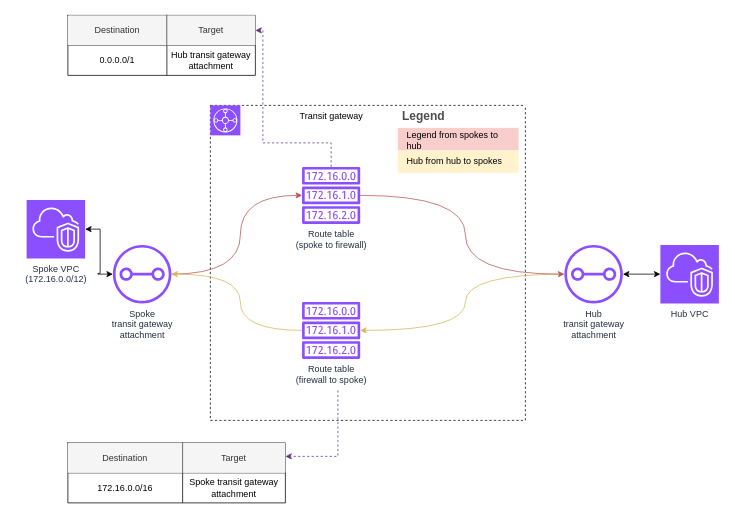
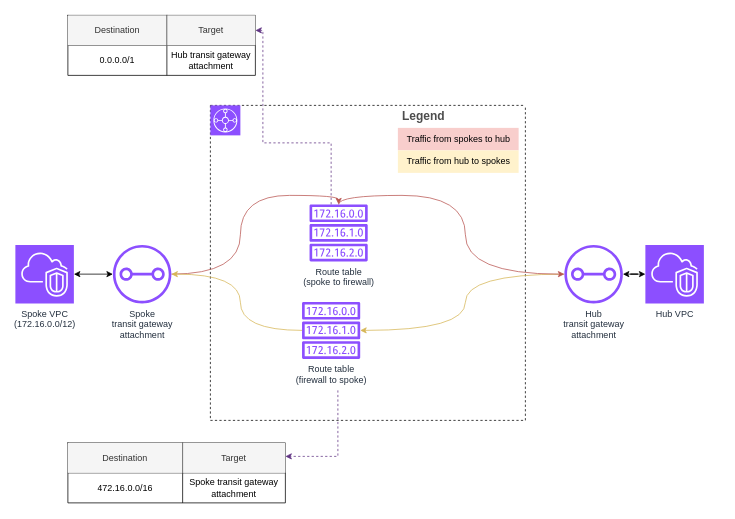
node "Transit gateway": removed
node "Legend from spokes to hub": label "Legend from spokes to hub" -> "Traffic from spokes to hub"
node "Hub from hub to spokes": label "Hub from hub to spokes" -> "Traffic from hub to spokes"
node "Route table (spoke to firewall)": moved (331, 195) -> (339, 233)
node "Spoke VPC (172.16.0.0/12)": moved (56, 229) -> (45, 274)
node "Hub VPC": moved (690, 274) -> (675, 274)
node "172.16.0.0/16": label "172.16.0.0/16" -> "472.16.0.0/16"
